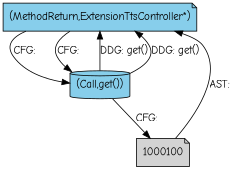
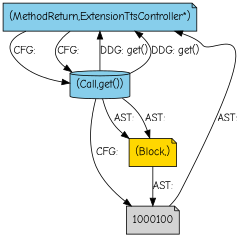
node "(Block,)": added
